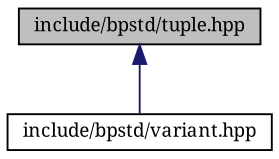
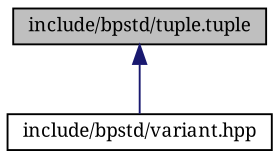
node "include/bpstd/tuple.hpp": label "include/bpstd/tuple.hpp" -> "include/bpstd/tuple.tuple"
